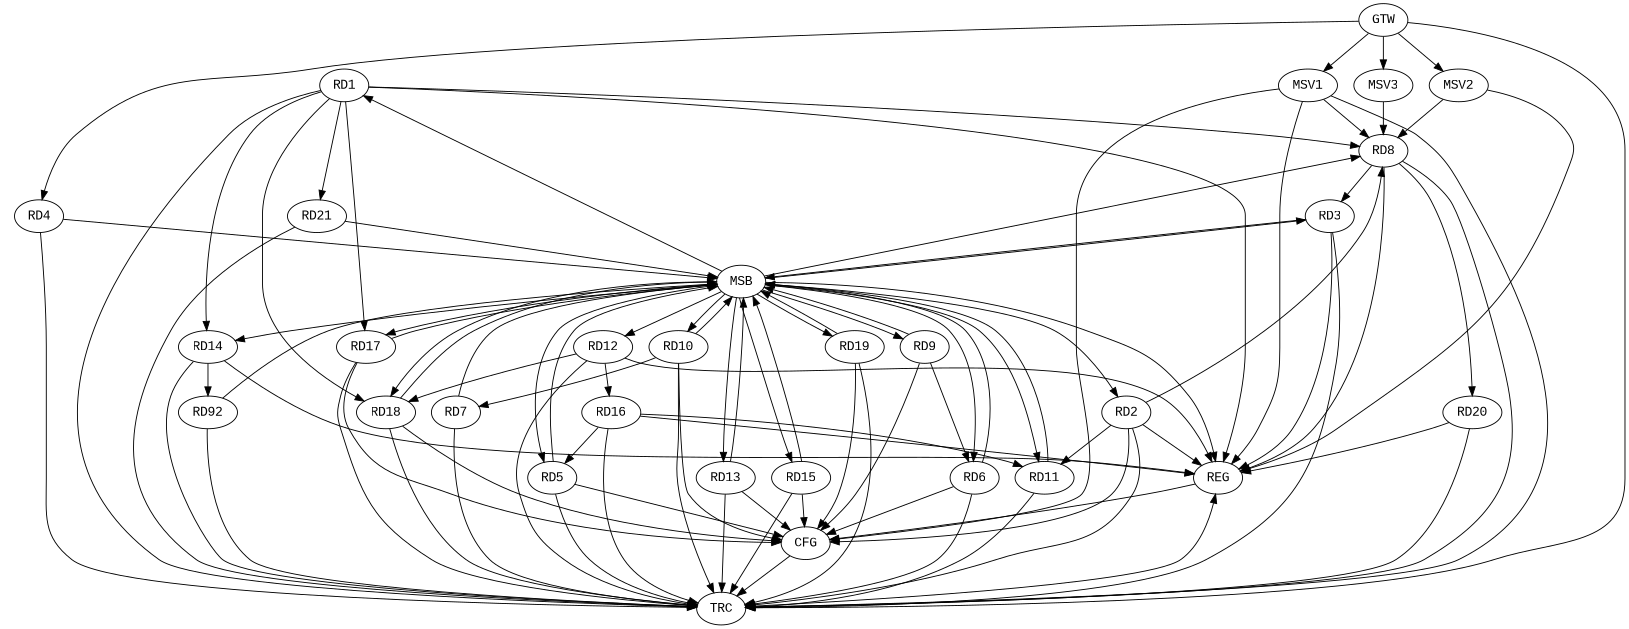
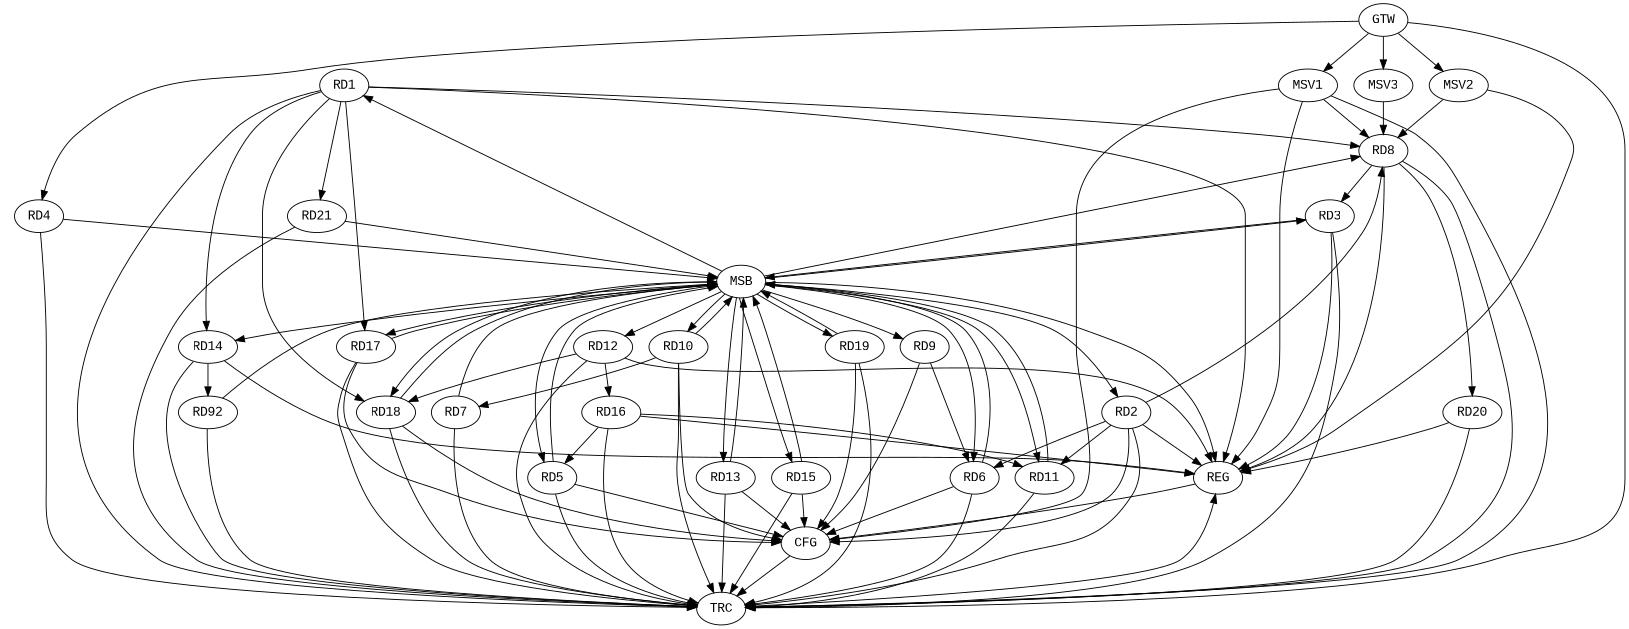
edge "RD9" -> "MSB": removed
edge "RD2" -> "RD6": added
